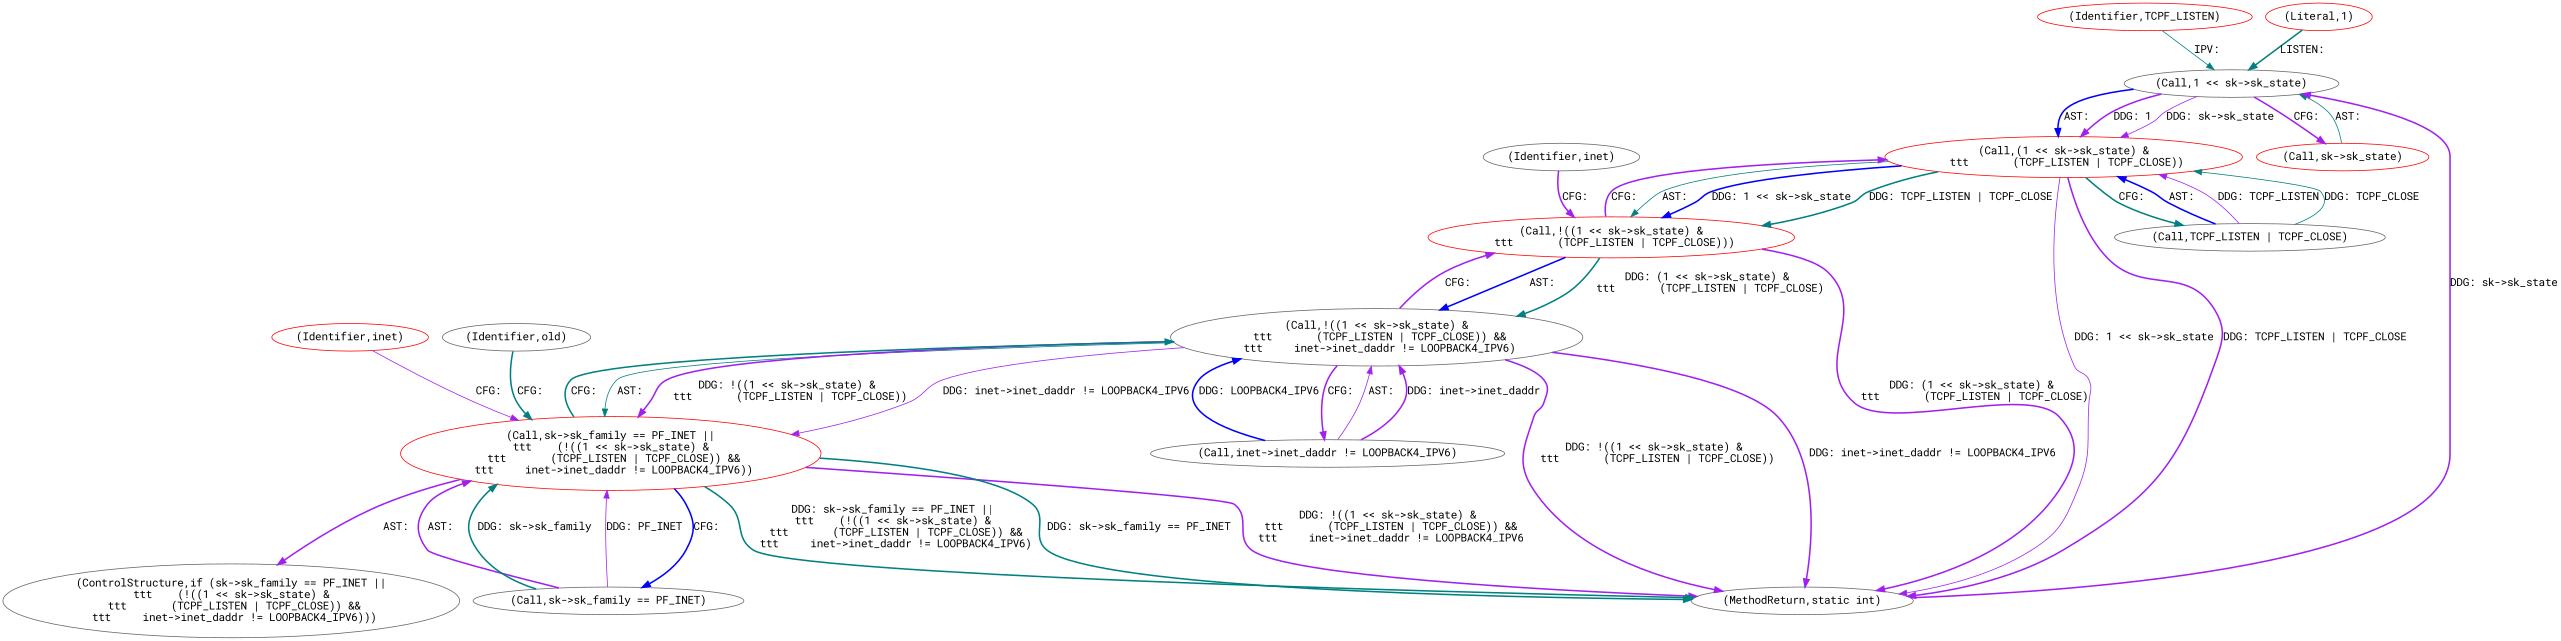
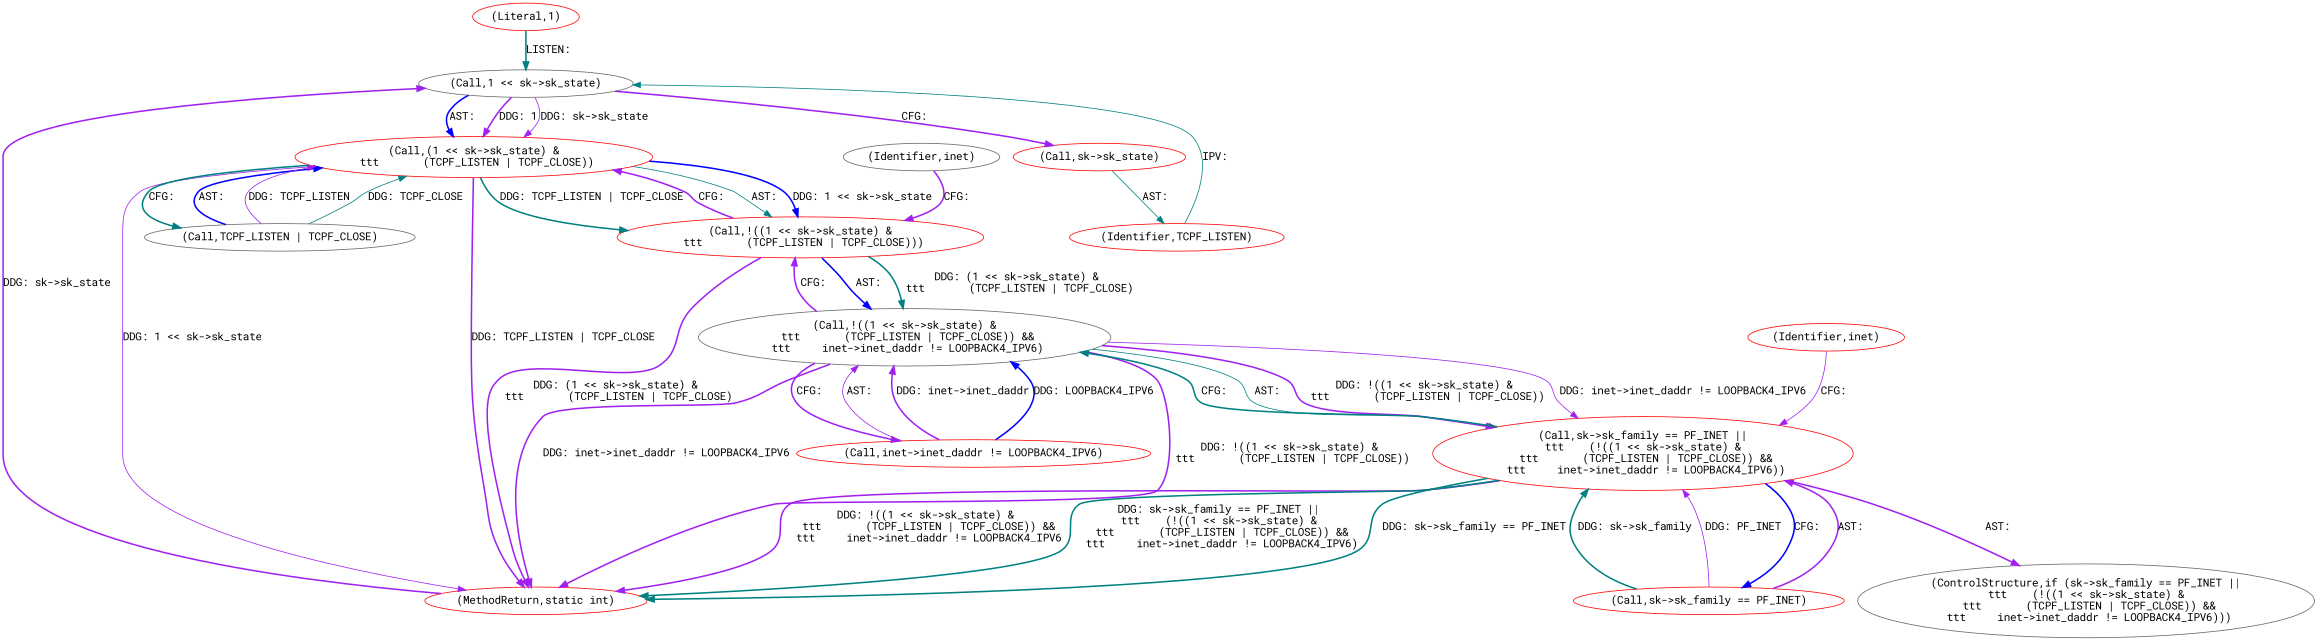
edge "(Call,sk->sk_state)" -> "(Call,1 << sk->sk_state)": now "(Call,sk->sk_state)" -> "(Identifier,TCPF_LISTEN)"
node "(Identifier,old)": removed
node "(Call,inet->inet_daddr != LOOPBACK4_IPV6)": color gray40 -> red
node "(Call,sk->sk_family == PF_INET)": color gray40 -> red
node "(MethodReturn,static int)": color gray40 -> red
